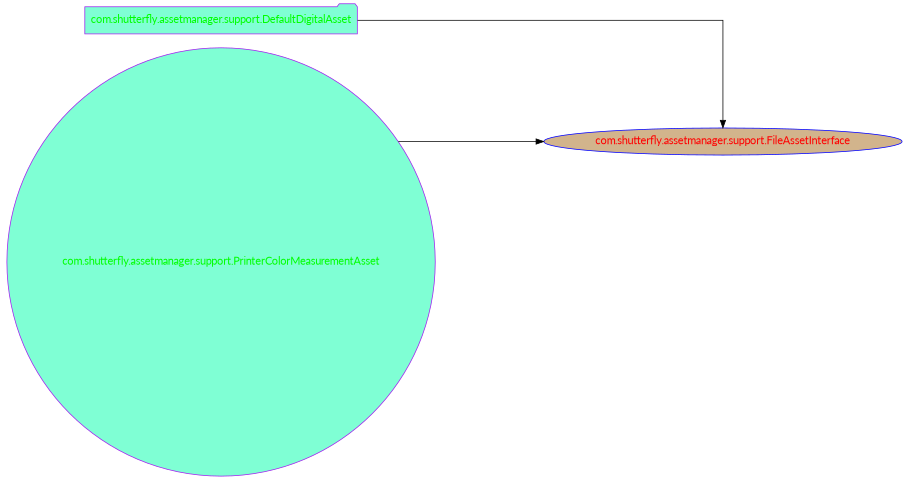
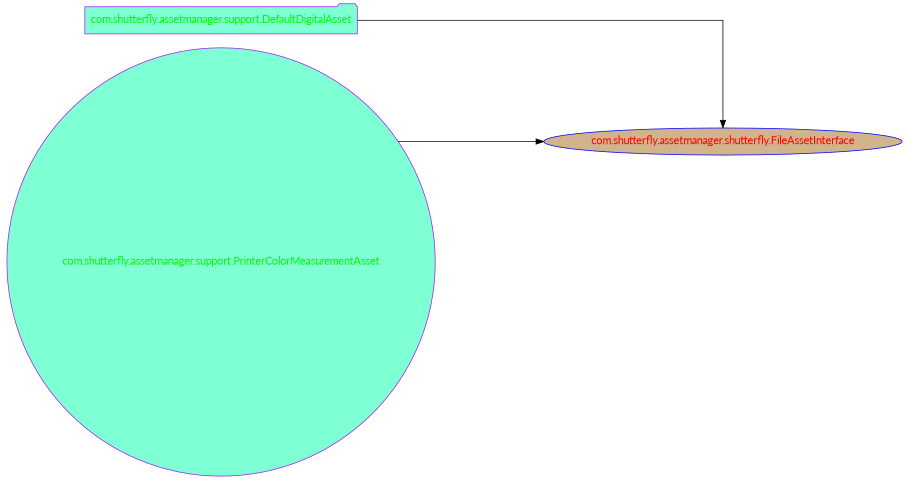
node "com.shutterfly.assetmanager.support.FileAssetInterface": label "com.shutterfly.assetmanager.support.FileAssetInterface" -> "com.shutterfly.assetmanager.shutterfly.FileAssetInterface"
